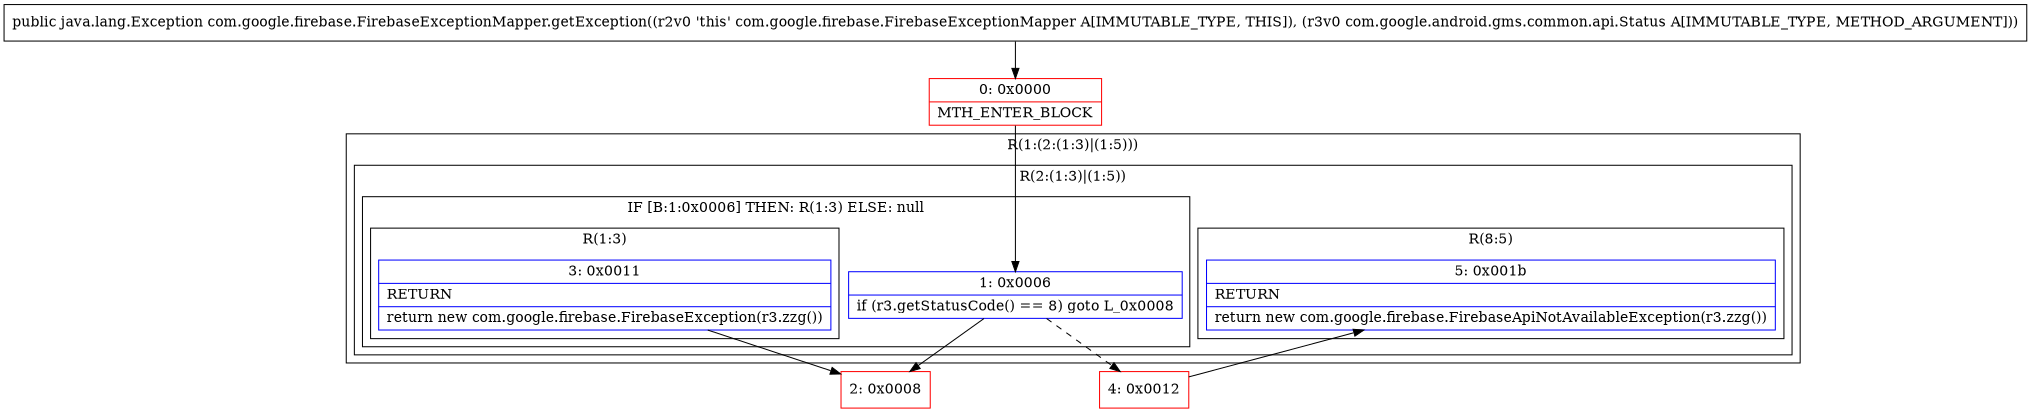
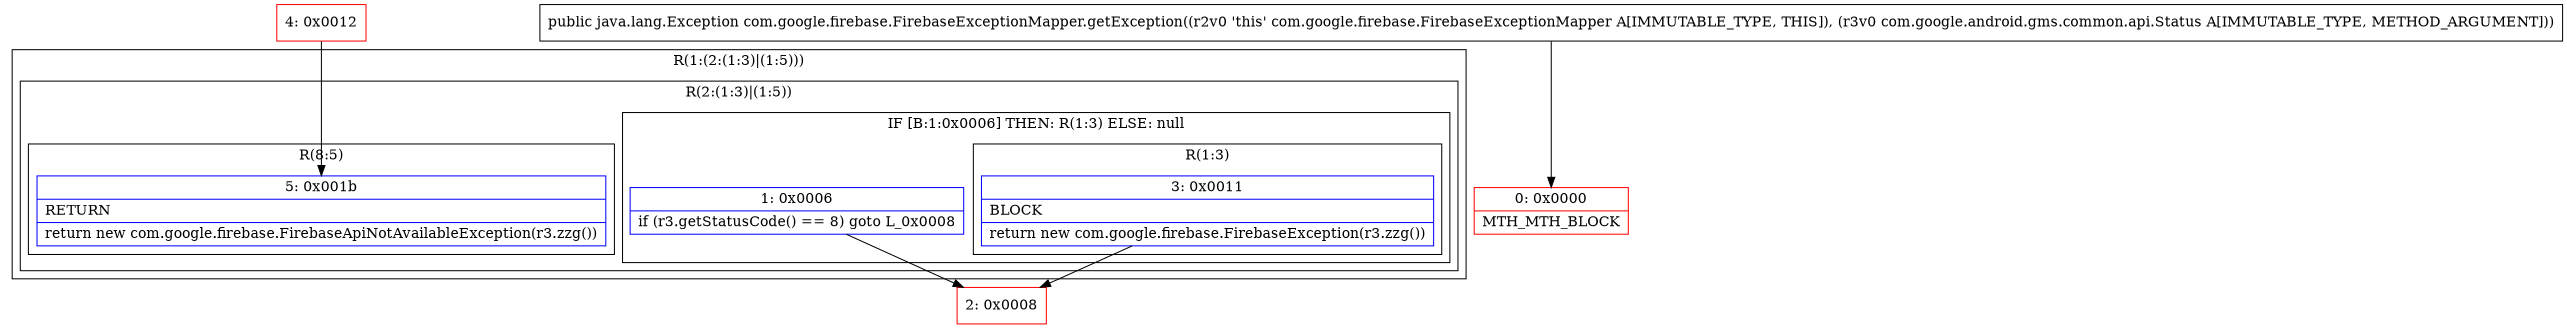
node "0: 0x0000": text "MTH_ENTER_BLOCK" -> "MTH_MTH_BLOCK"
edge "0: 0x0000" -> "1: 0x0006": removed
node "3: 0x0011": text "RETURN" -> "BLOCK"
edge "1: 0x0006" -> "4: 0x0012": removed
